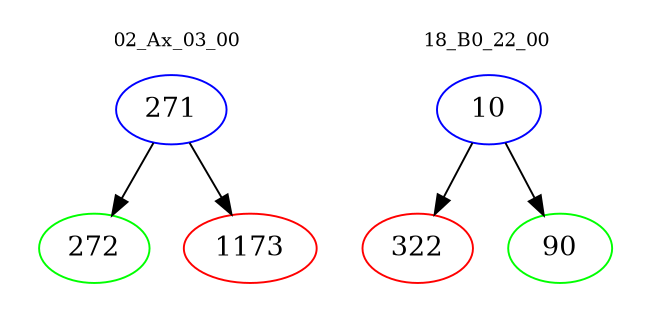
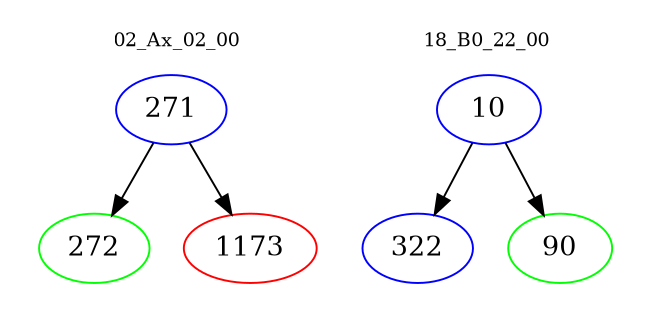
cluster "02_Ax_03_00": label "02_Ax_03_00" -> "02_Ax_02_00"
node "322": color red -> blue
